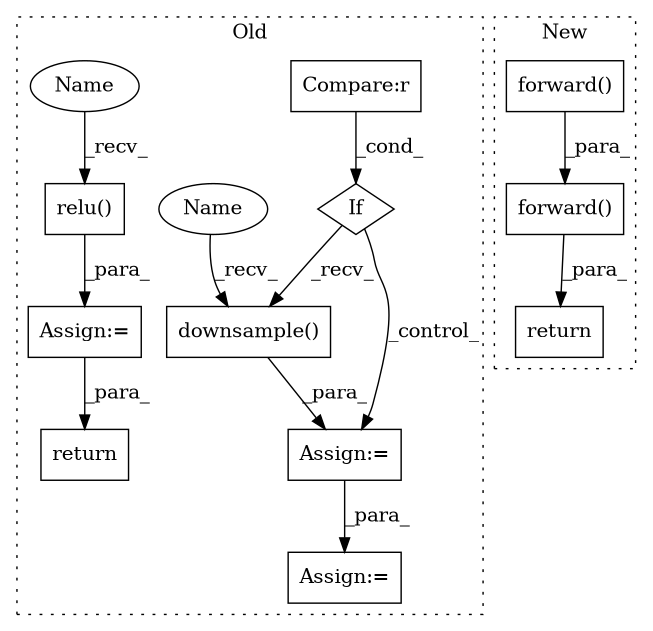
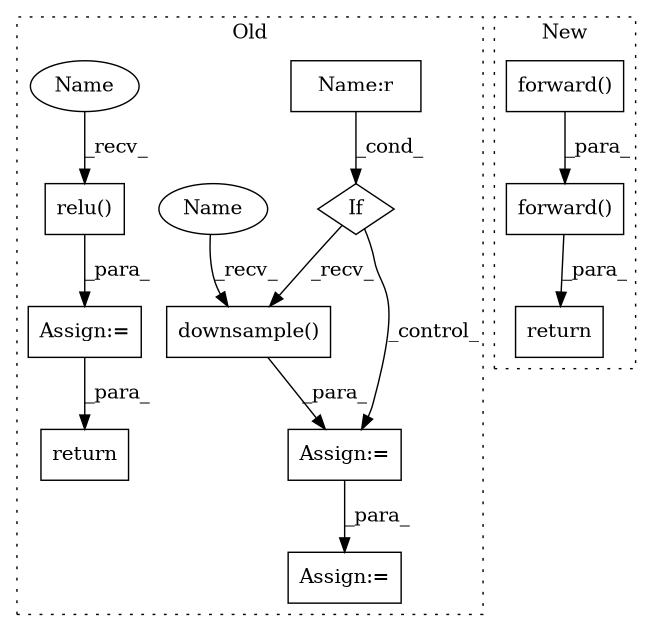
node "Compare:r": label "Compare:r" -> "Name:r"
